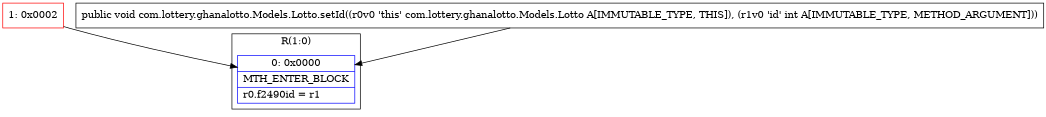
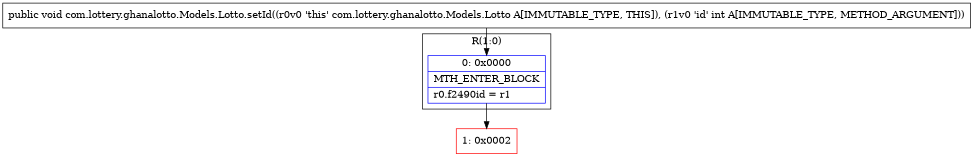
edge "1: 0x0002" -> "0: 0x0000": reversed
